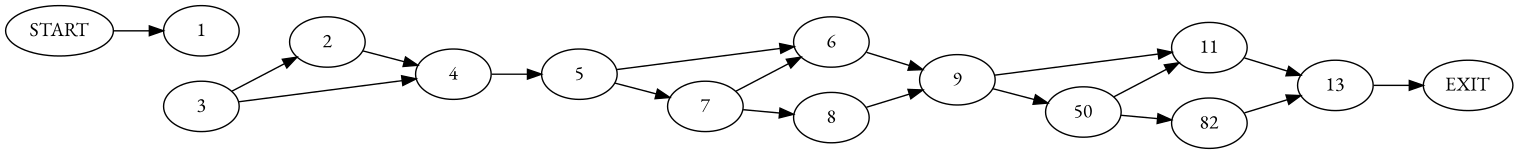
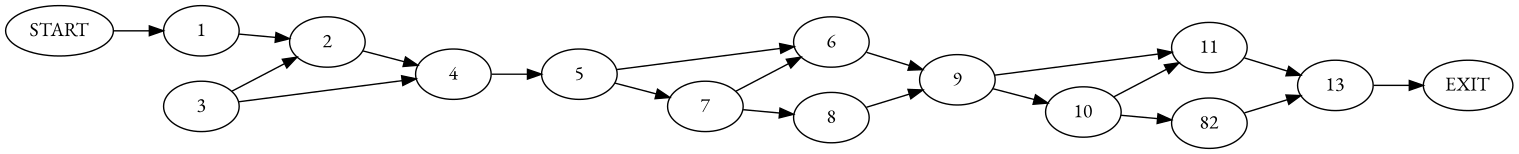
edge "1" -> "2": added
node "50": label "50" -> "10"
